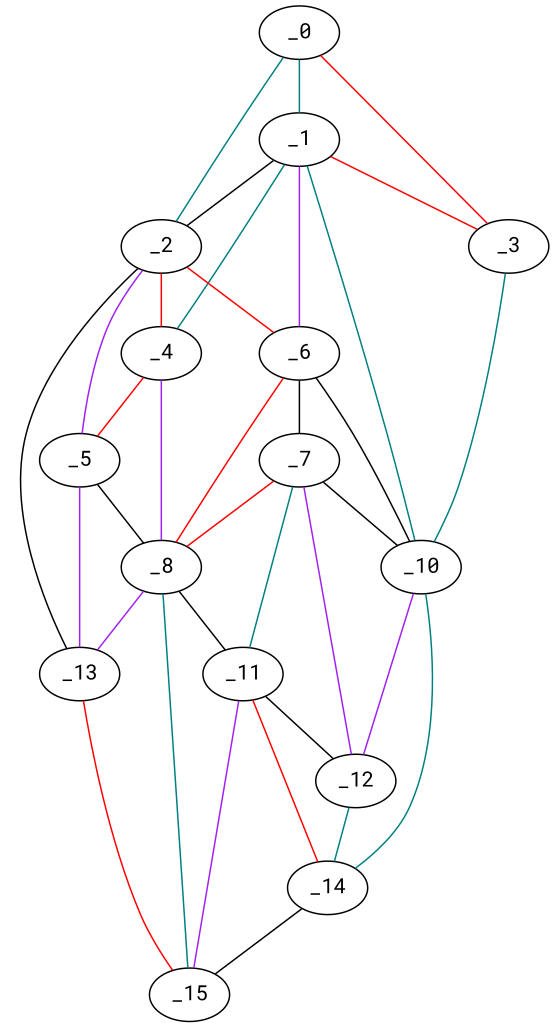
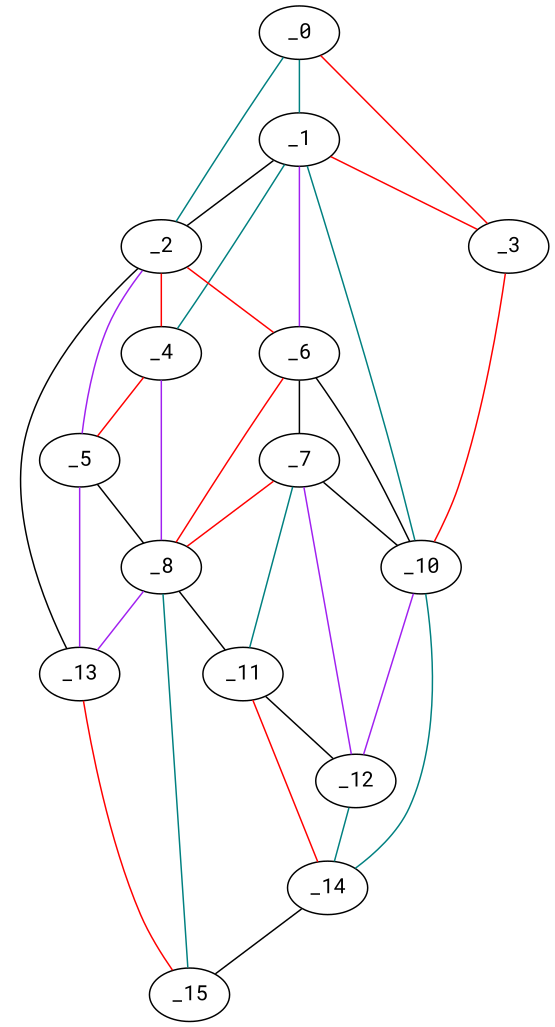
edge "_3" -- "_10": color teal -> red
edge "_11" -- "_15": removed
